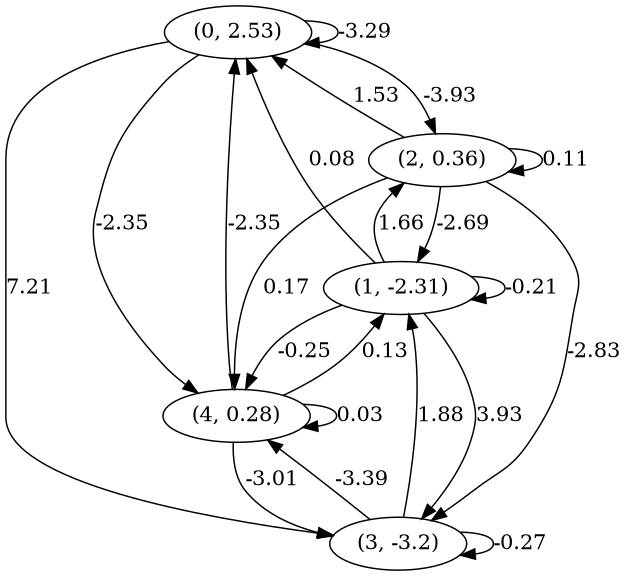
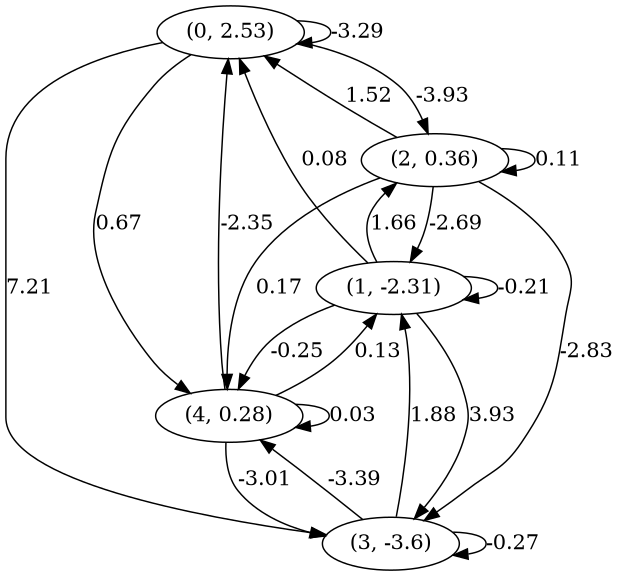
edge "(2, 0.36)" -> "(0, 2.53)": label "1.53" -> "1.52"
edge "(0, 2.53)" -> "(4, 0.28)": label "-2.35" -> "0.67"
node "(3, -3.2)": label "(3, -3.2)" -> "(3, -3.6)"
